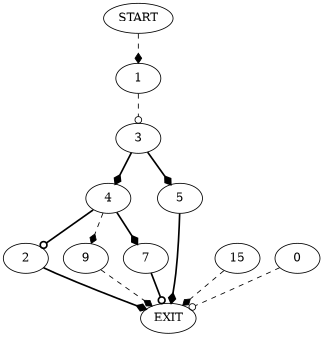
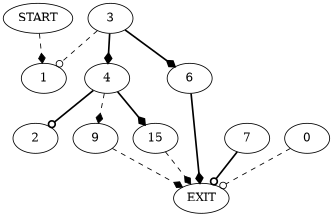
edge "1" -> "3": reversed
node "5": label "5" -> "6"
edge "4" -> "7": now "4" -> "15"
edge "2" -> "EXIT": removed
